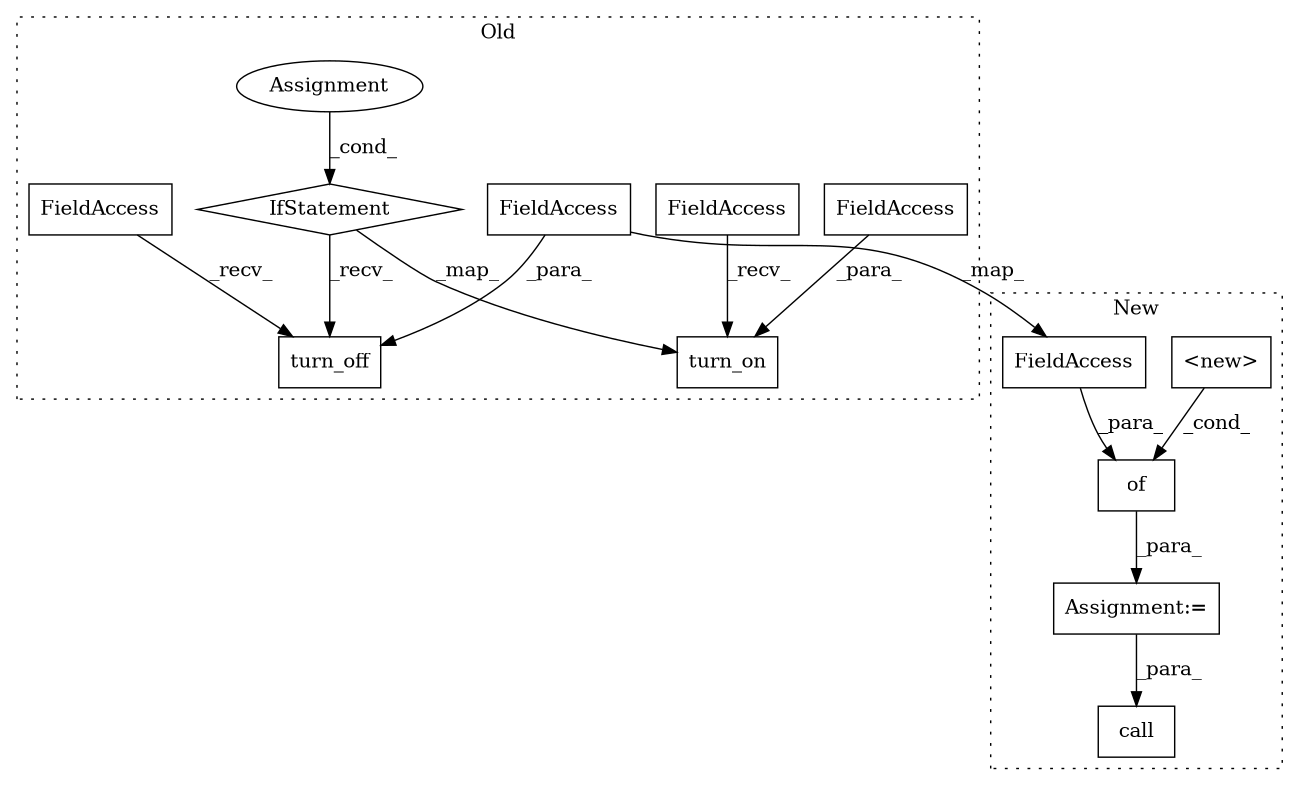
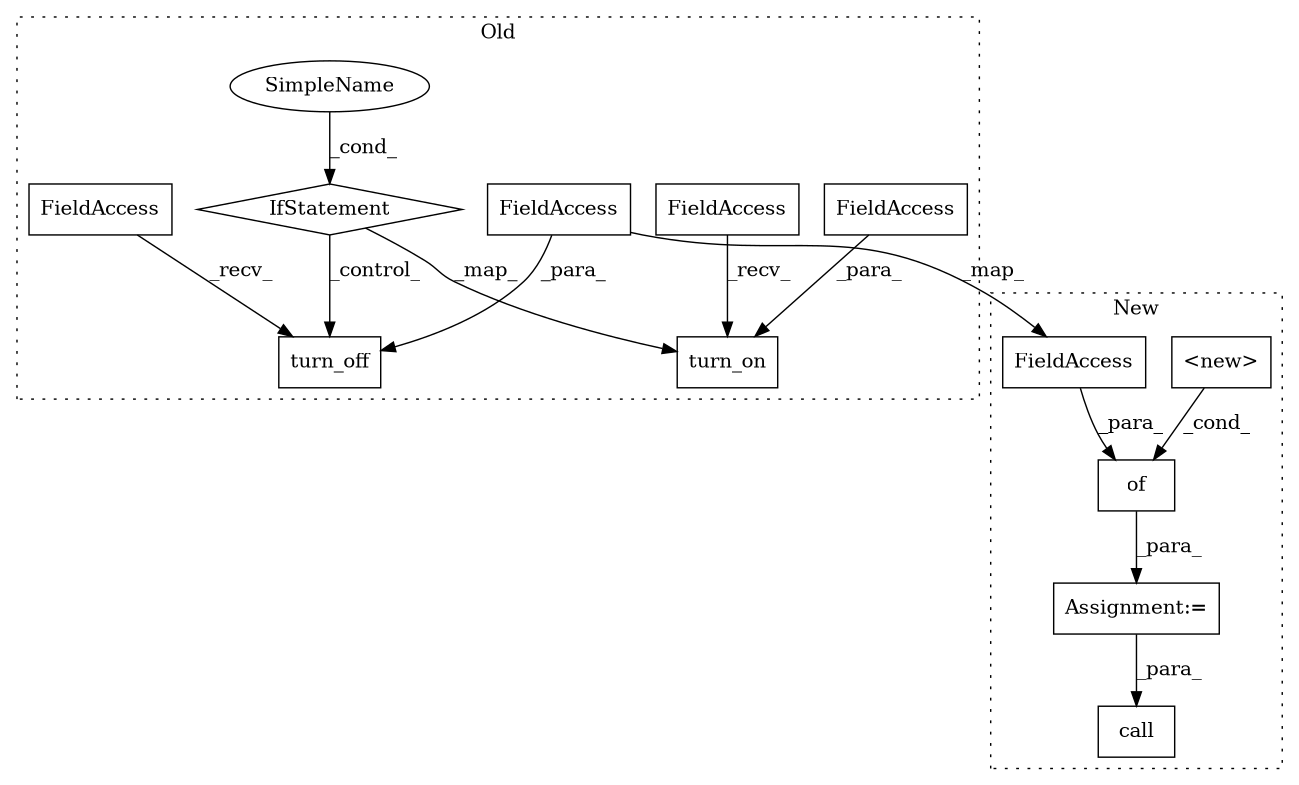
node "Assignment": label "Assignment" -> "SimpleName"
edge "IfStatement" -> "turn_off": label "_recv_" -> "_control_"
